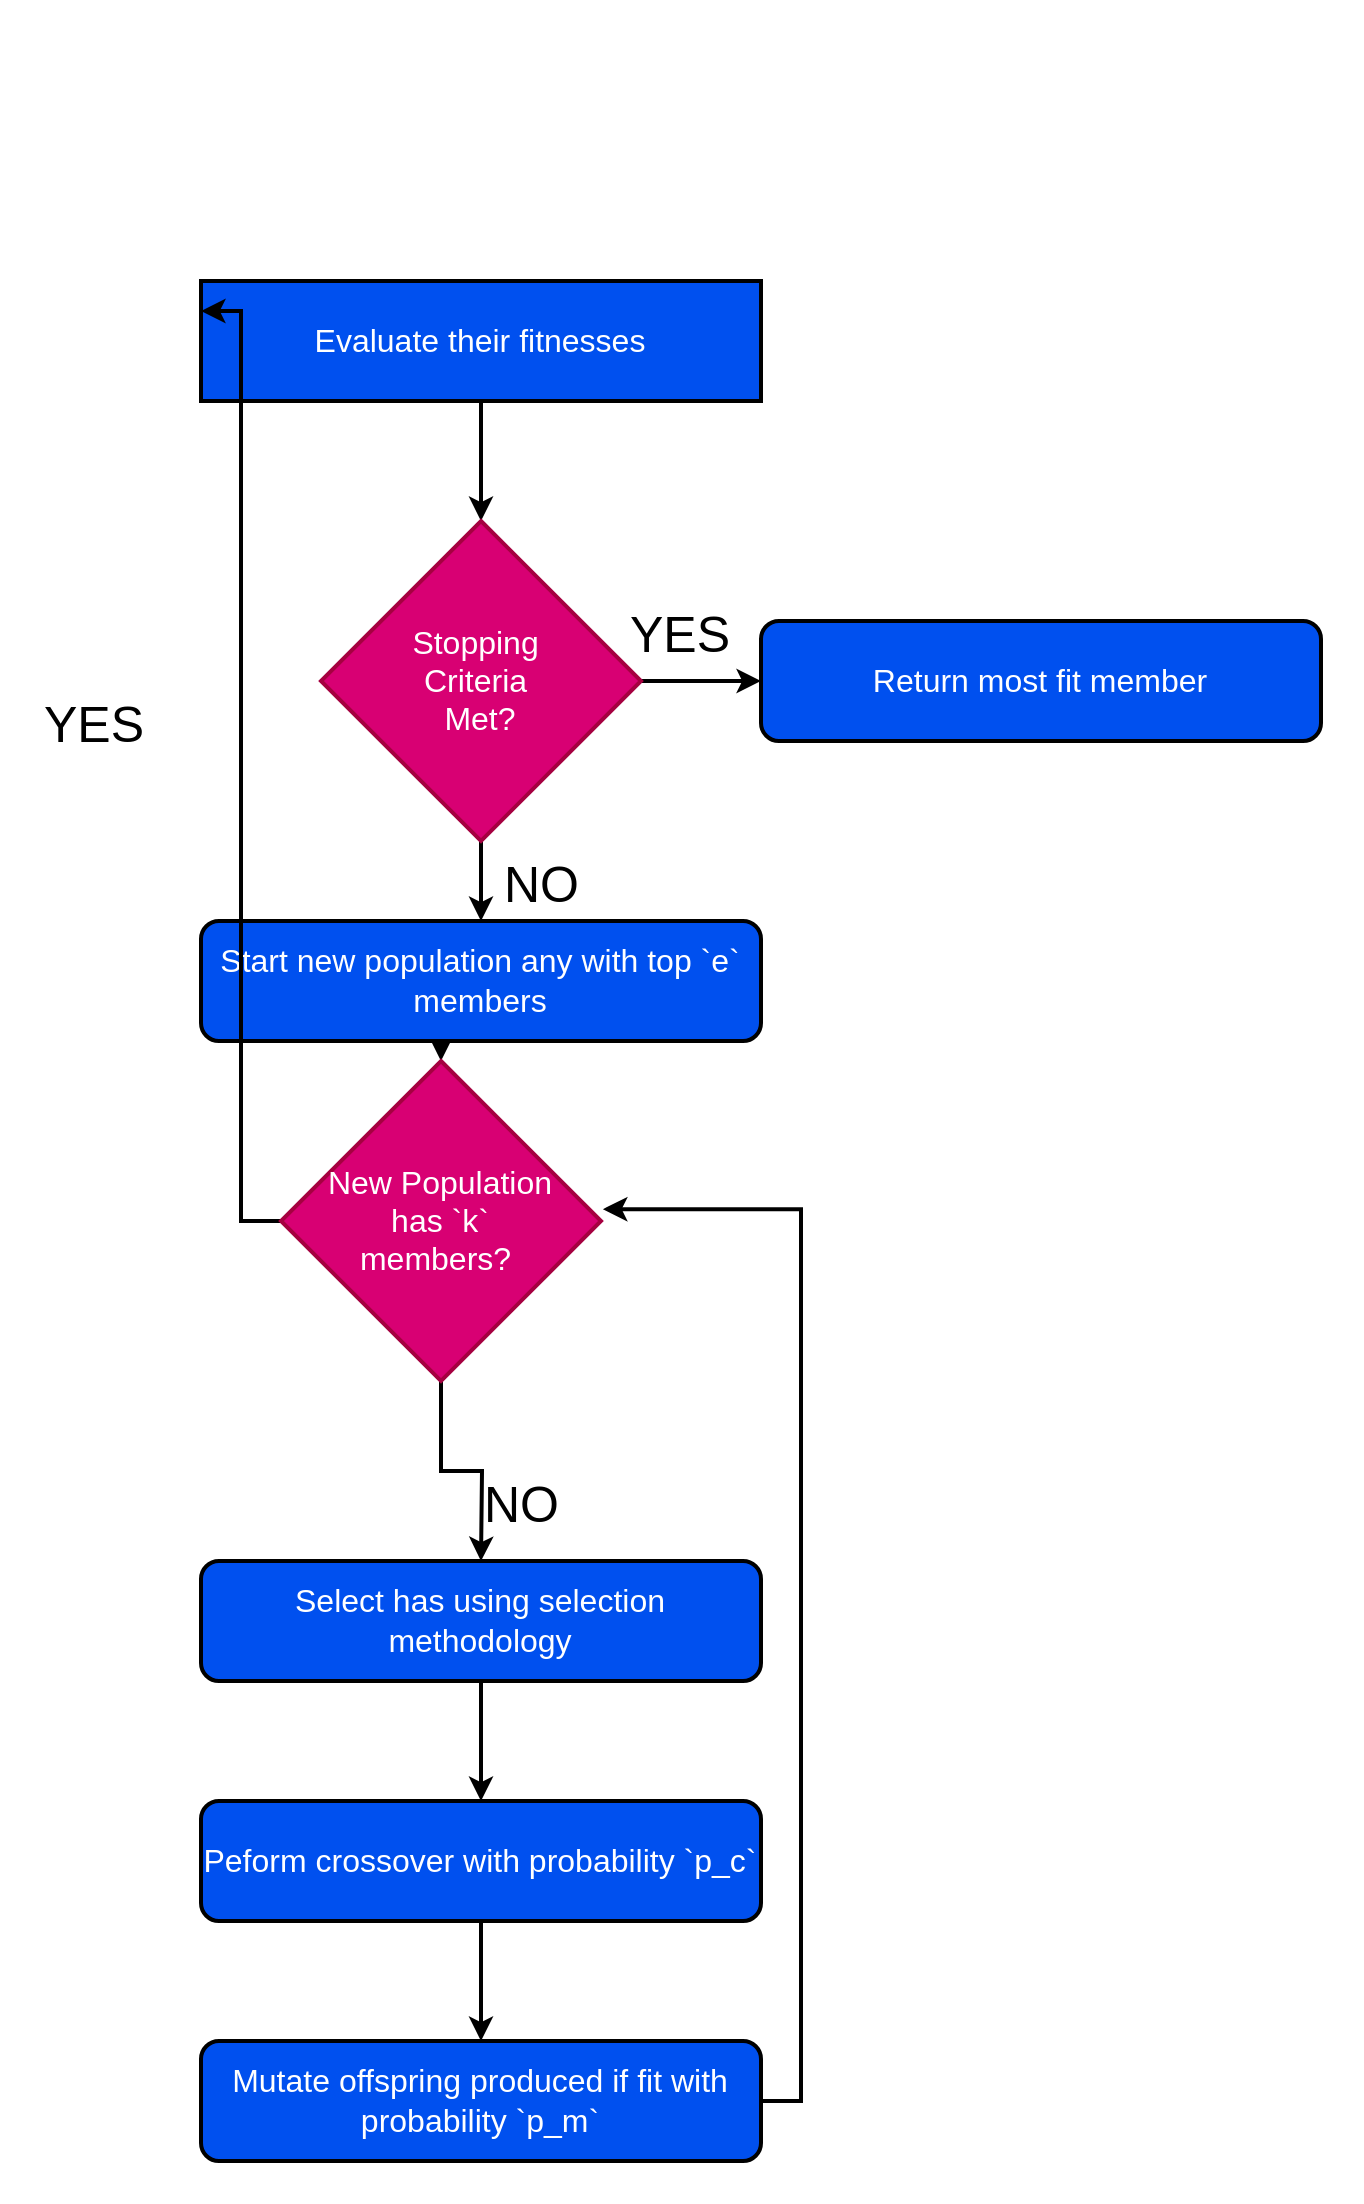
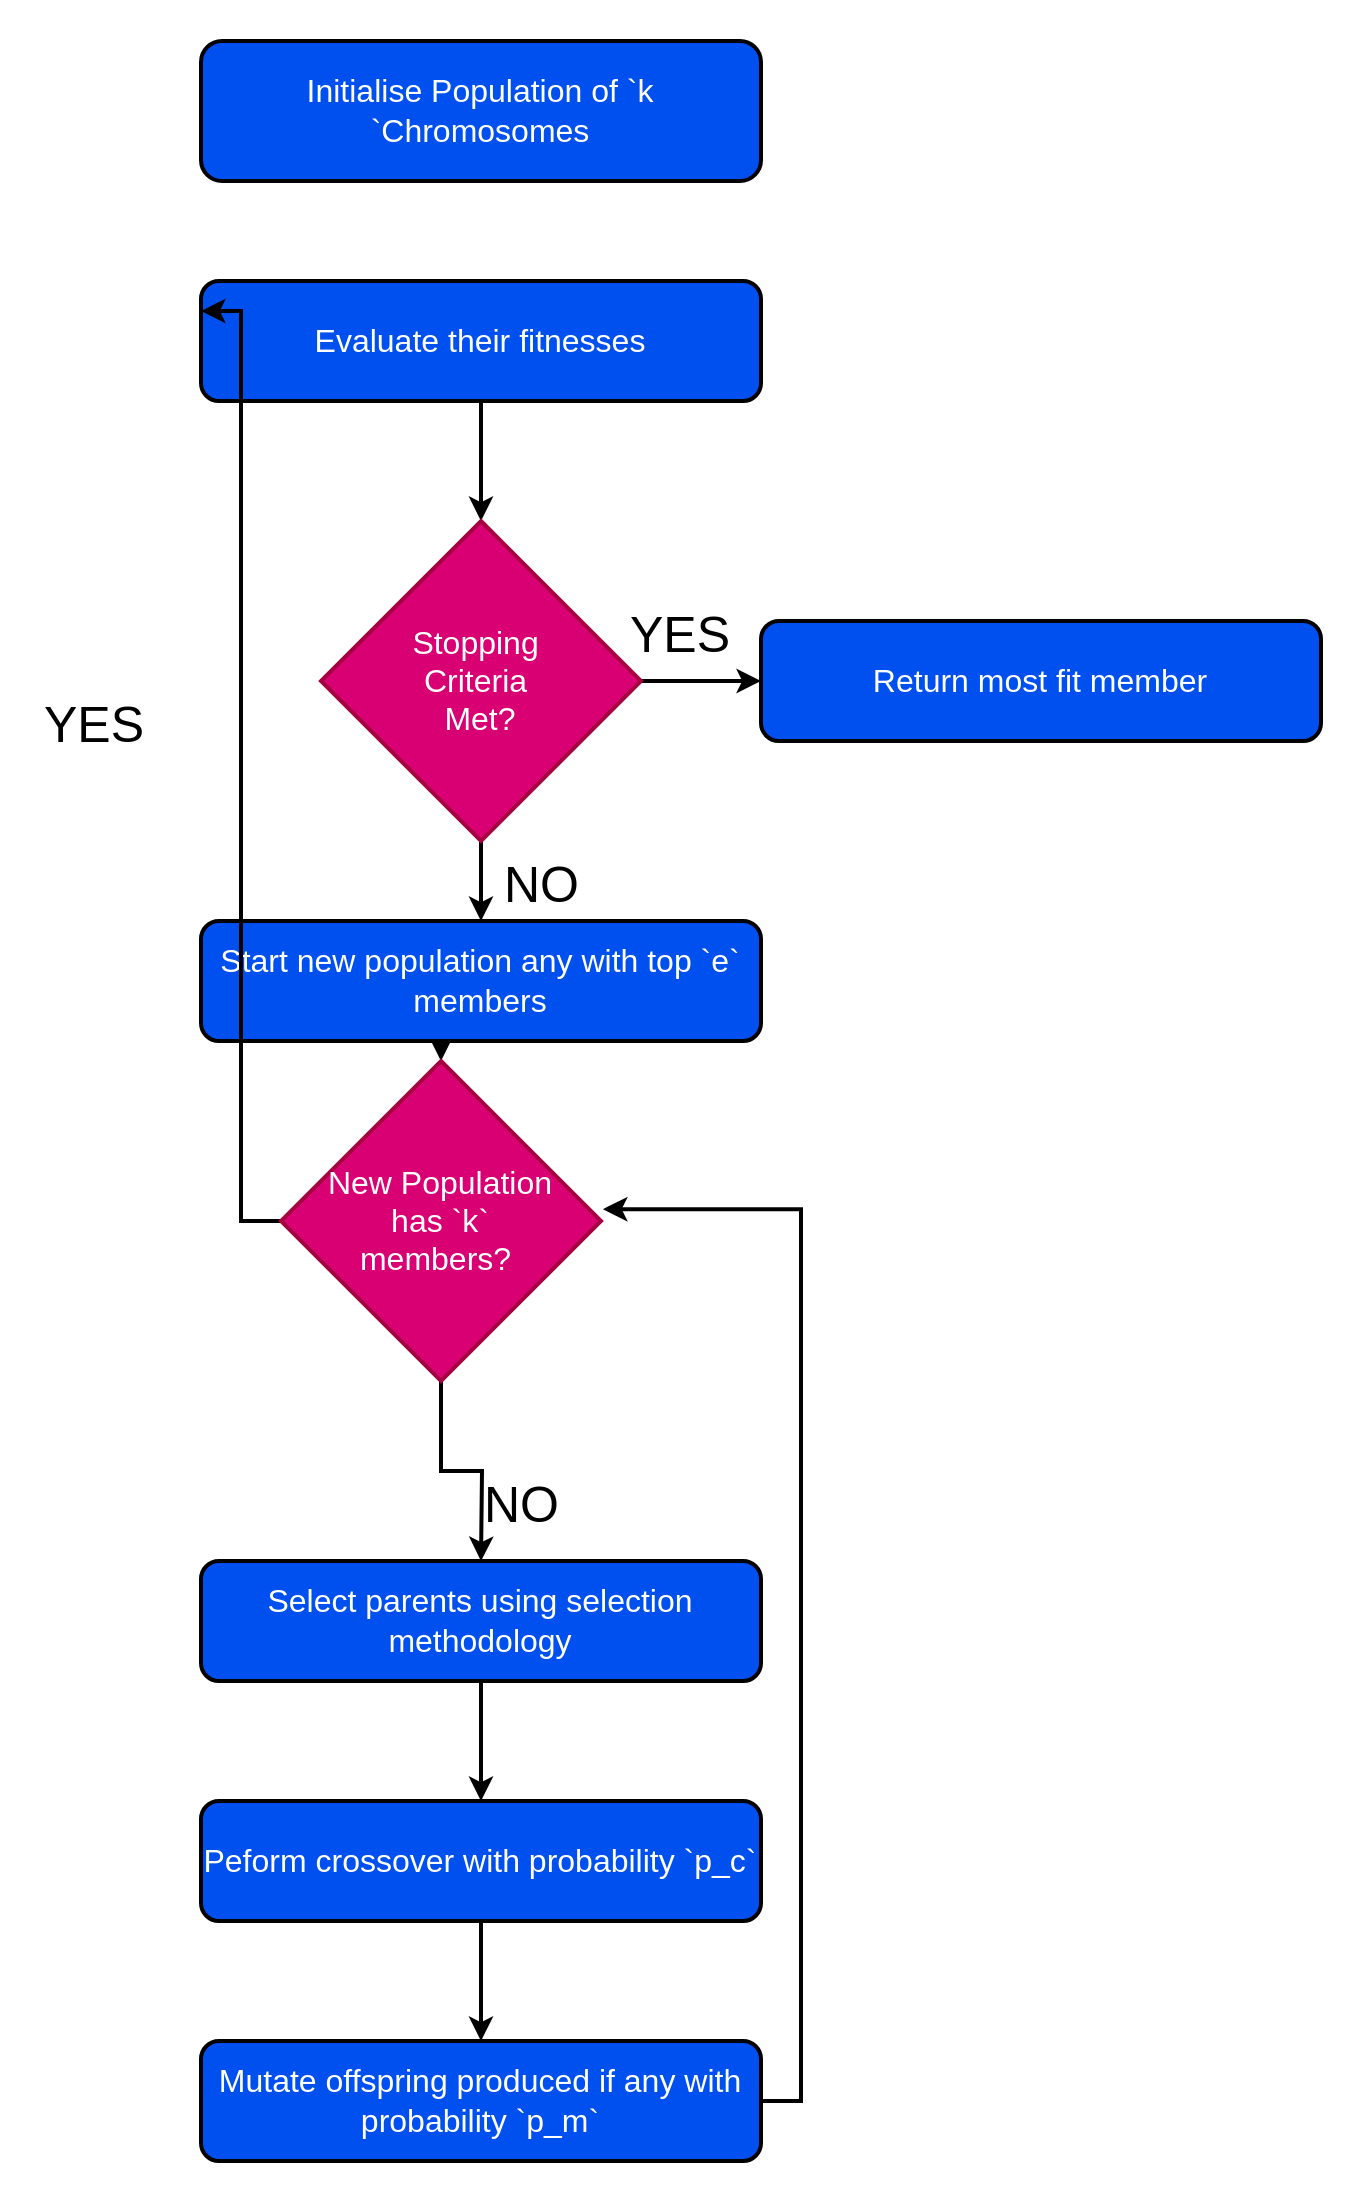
node "Initialise Population of `k `Chromosomes": added
node "Evaluate their fitnesses": shape rectangle -> rounded rectangle
node "Select has using selection methodology": label "Select has using selection methodology" -> "Select parents using selection methodology"
node "Mutate offspring produced if fit with probability `p_m`": label "Mutate offspring produced if fit with probability `p_m`" -> "Mutate offspring produced if any with probability `p_m`"
